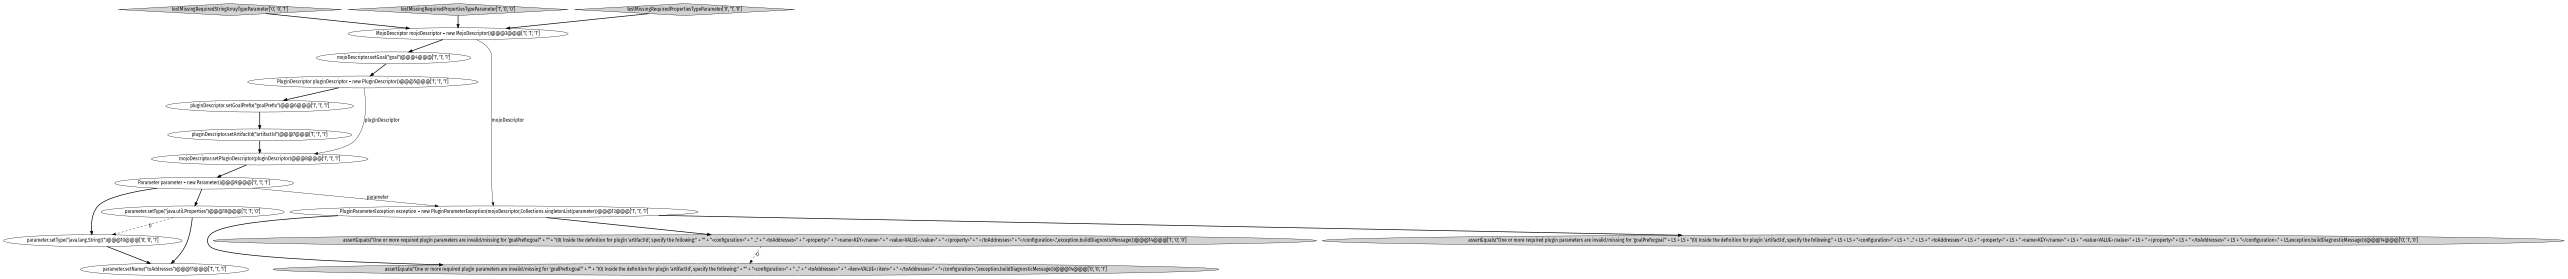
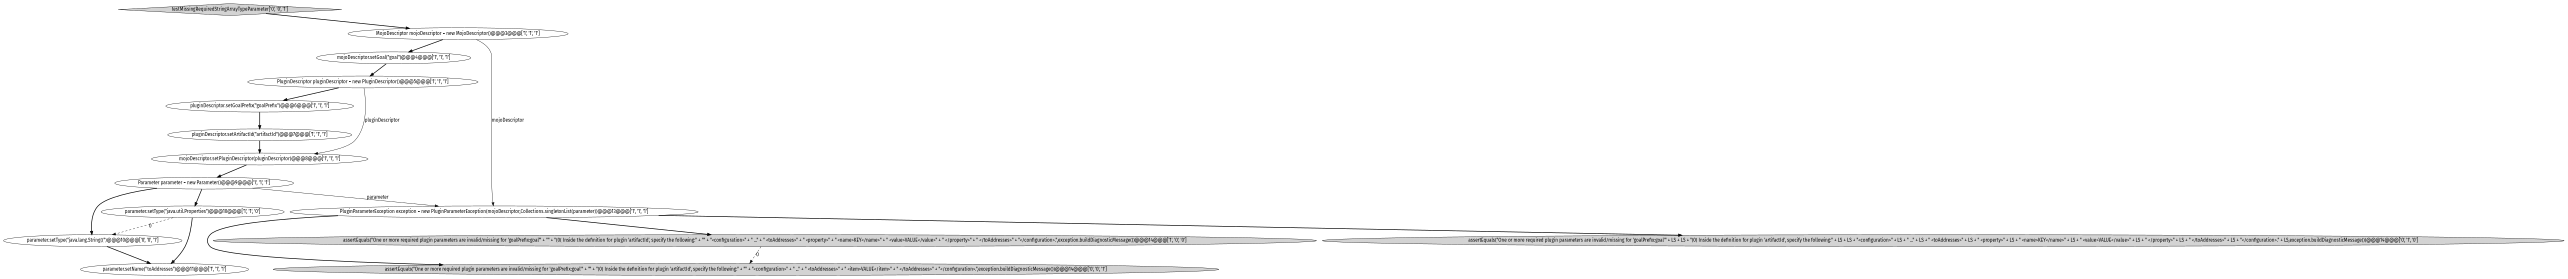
node "testMissingRequiredPropertiesTypeParameter['1', '0', '0']": removed
node "testMissingRequiredPropertiesTypeParameter['0', '1', '0']": removed
